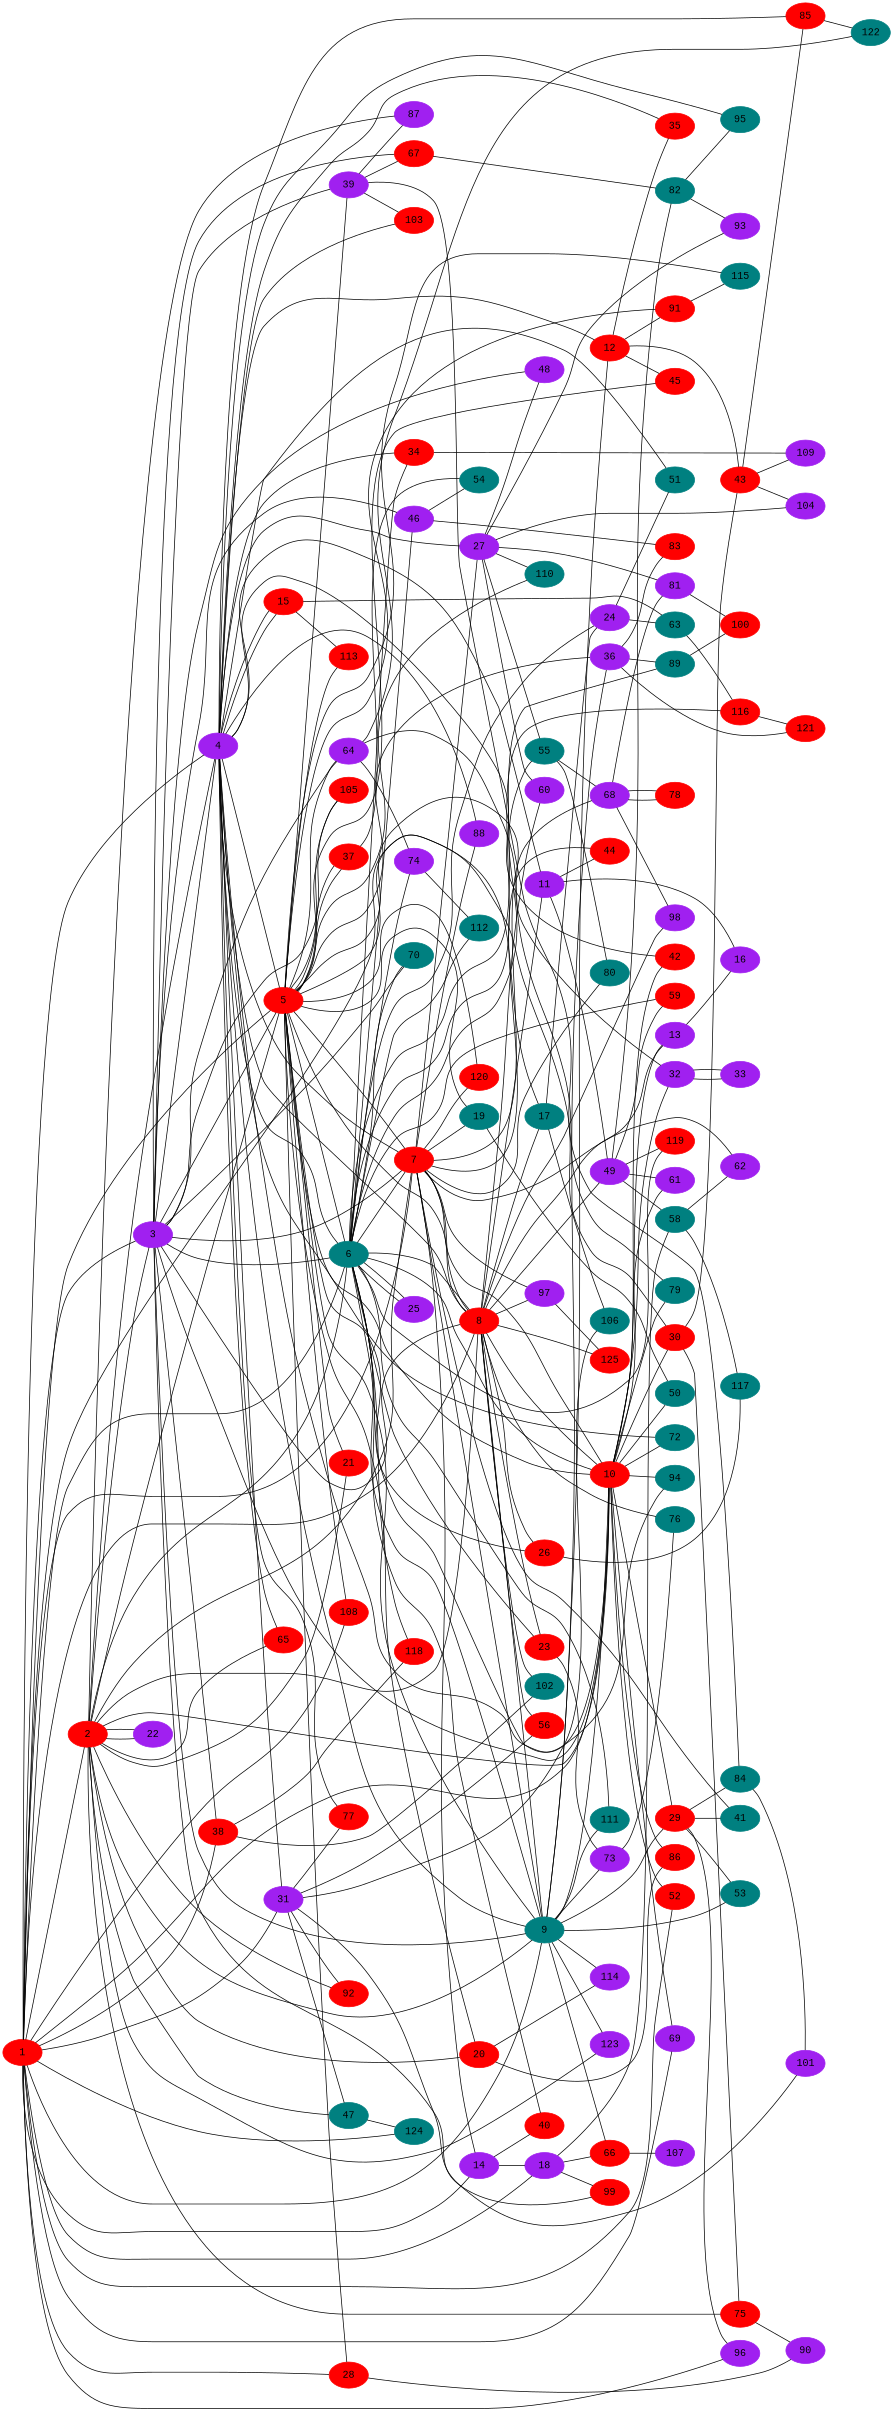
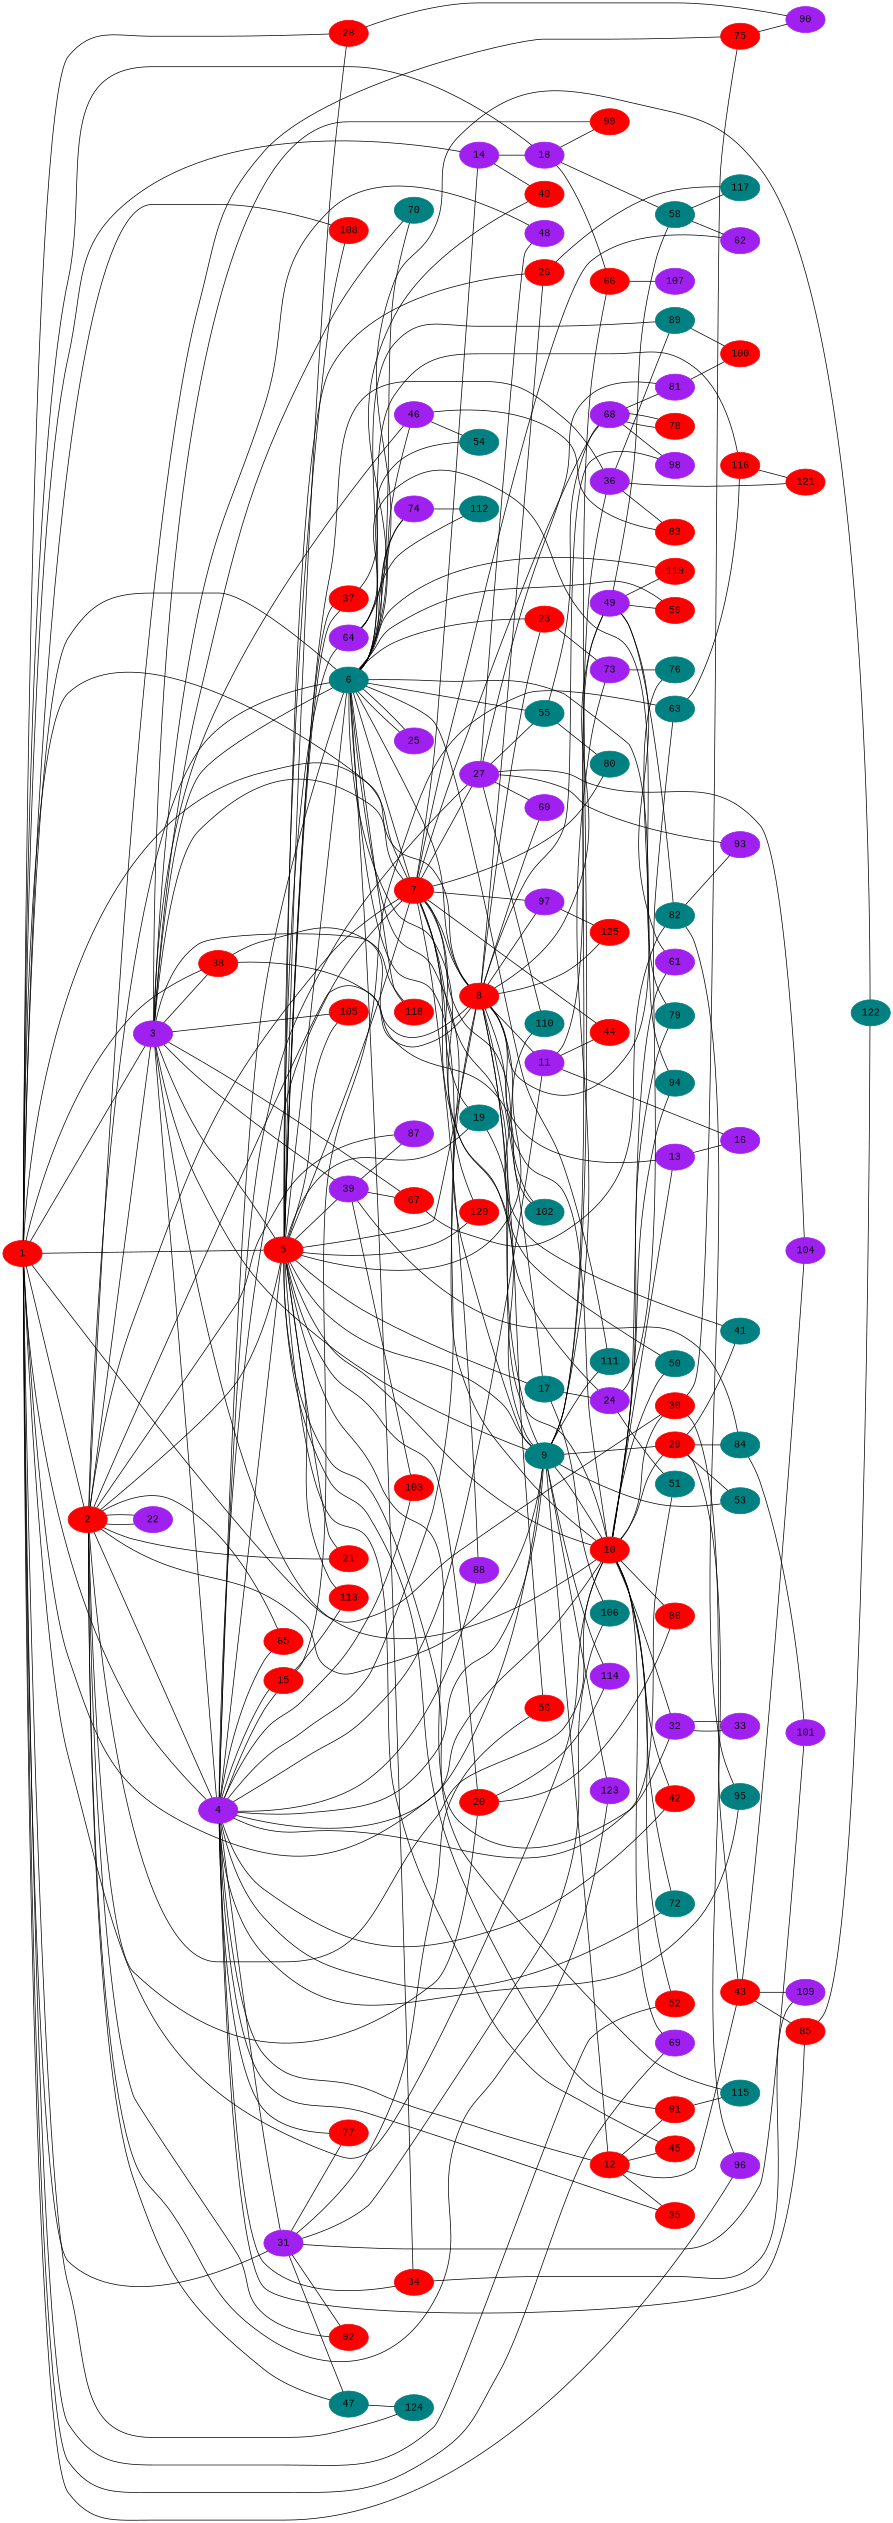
edge "64" -- "3": removed
